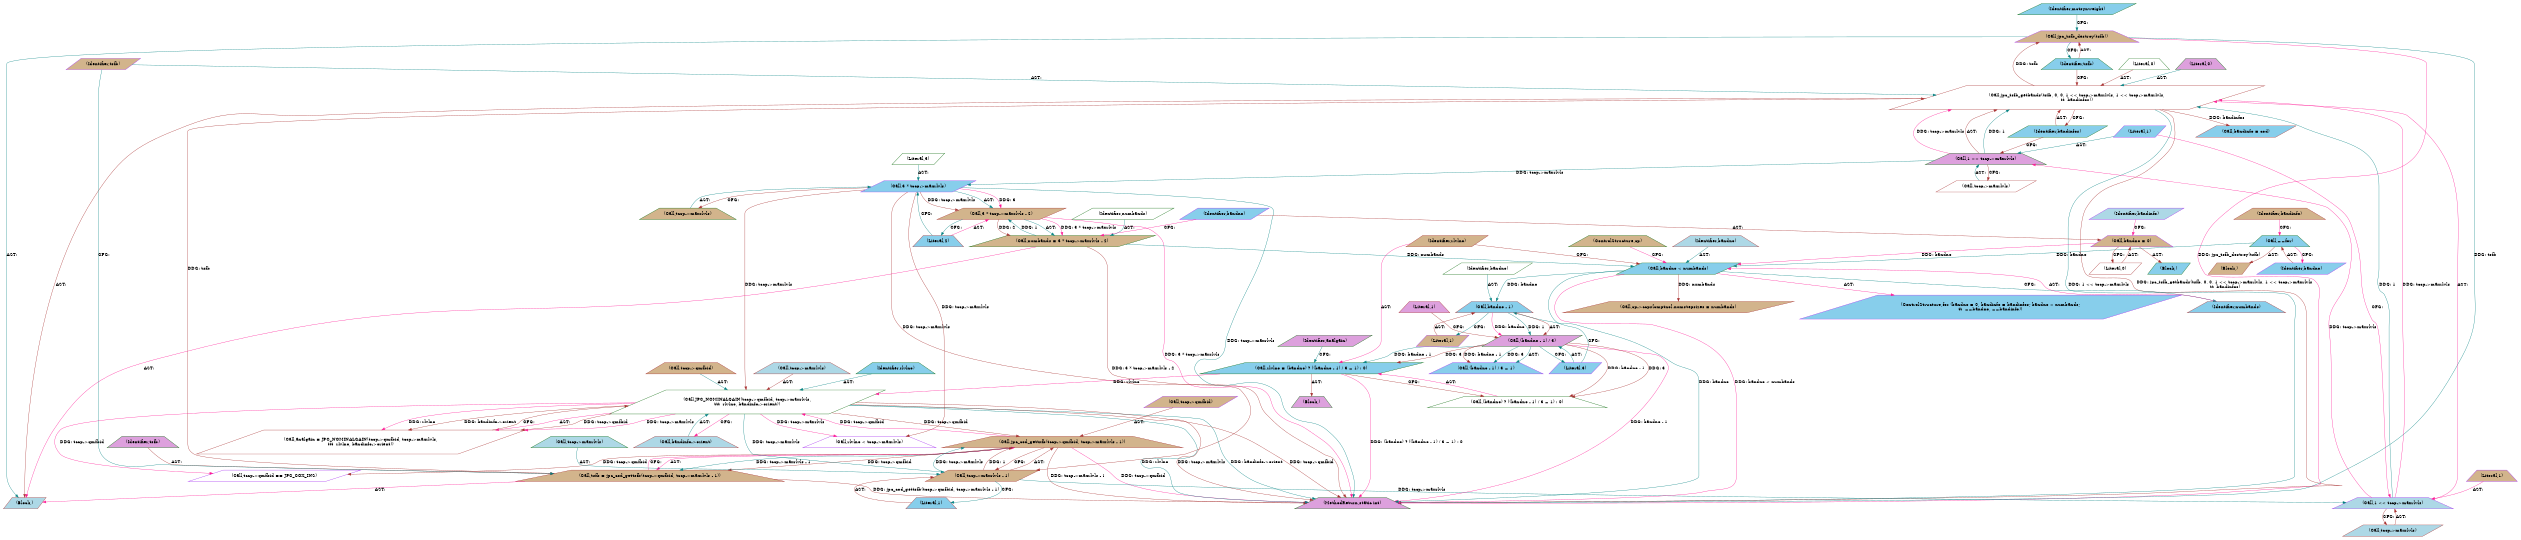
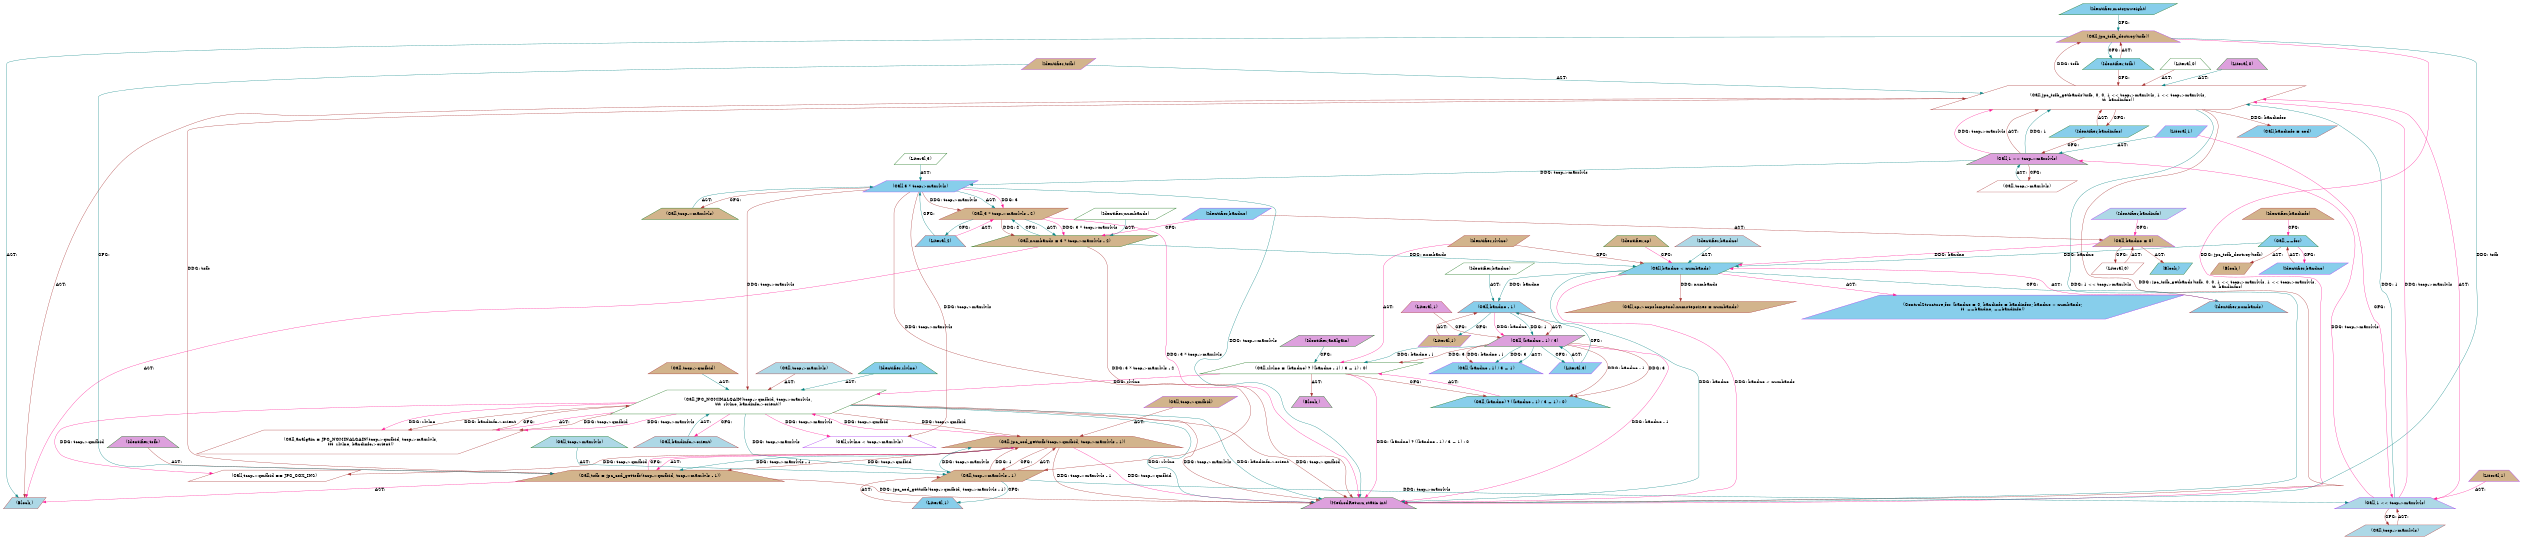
edge "(Call,numbands = 3 * tccp->maxrlvls - 2)" -> "(Call,3 * tccp->maxrlvls - 2)": label "DDG: 1" -> "CFG: "
node "(ControlStructure,cp)": label "(ControlStructure,cp)" -> "(Identifier,cp)"
node "(Call,rlvlno = (bandno) ? ((bandno - 1) / 3 + 1) : 0)": fillcolor skyblue -> white
node "(Call,(bandno) ? ((bandno - 1) / 3 + 1) : 0)": fillcolor white -> skyblue
node "(Call,tccp->qmfbid == JPC_COX_INS)": color purple -> brown
